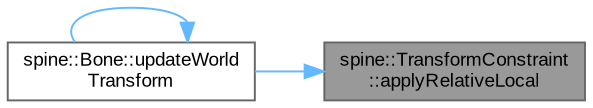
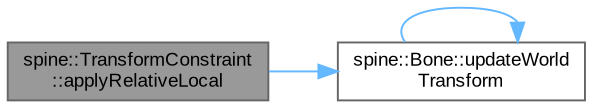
edge "spine::Bone::updateWorld Transform" -> "spine::TransformConstraint ::applyRelativeLocal": reversed
